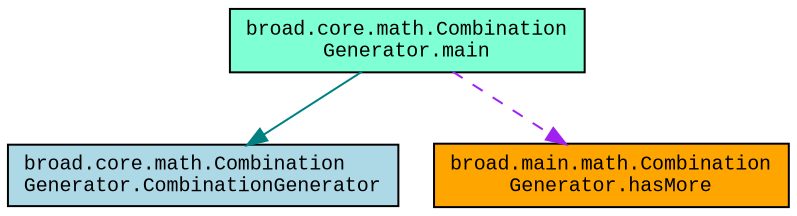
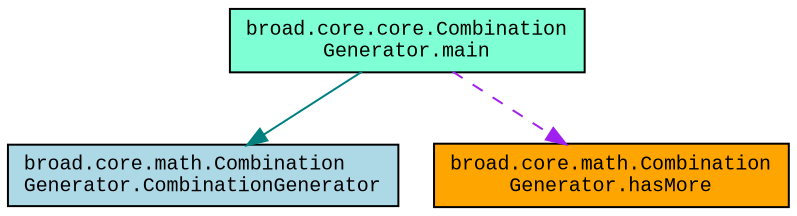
node "broad.core.math.Combination Generator.main": label "broad.core.math.Combination Generator.main" -> "broad.core.core.Combination Generator.main"
node "broad.main.math.Combination Generator.hasMore": label "broad.main.math.Combination Generator.hasMore" -> "broad.core.math.Combination Generator.hasMore"
